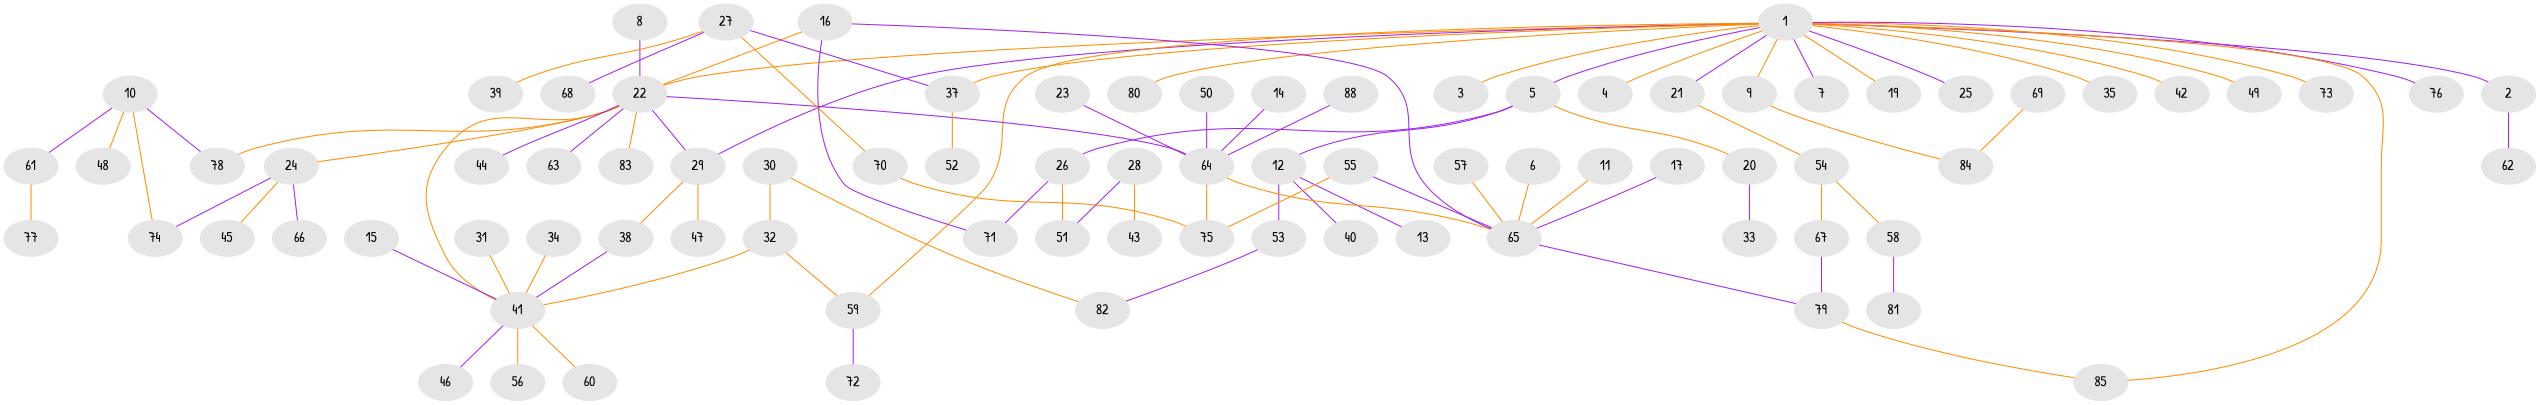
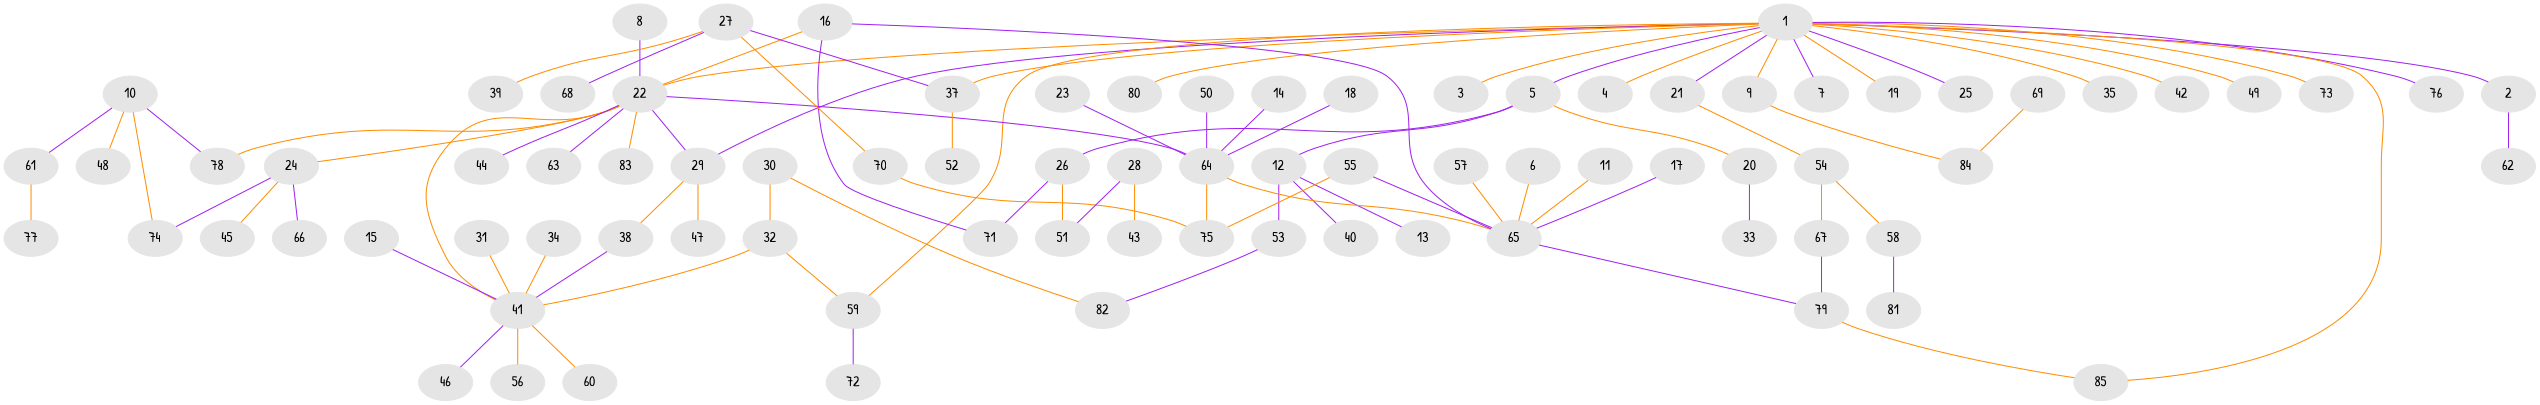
node "88": label "88" -> "18"
